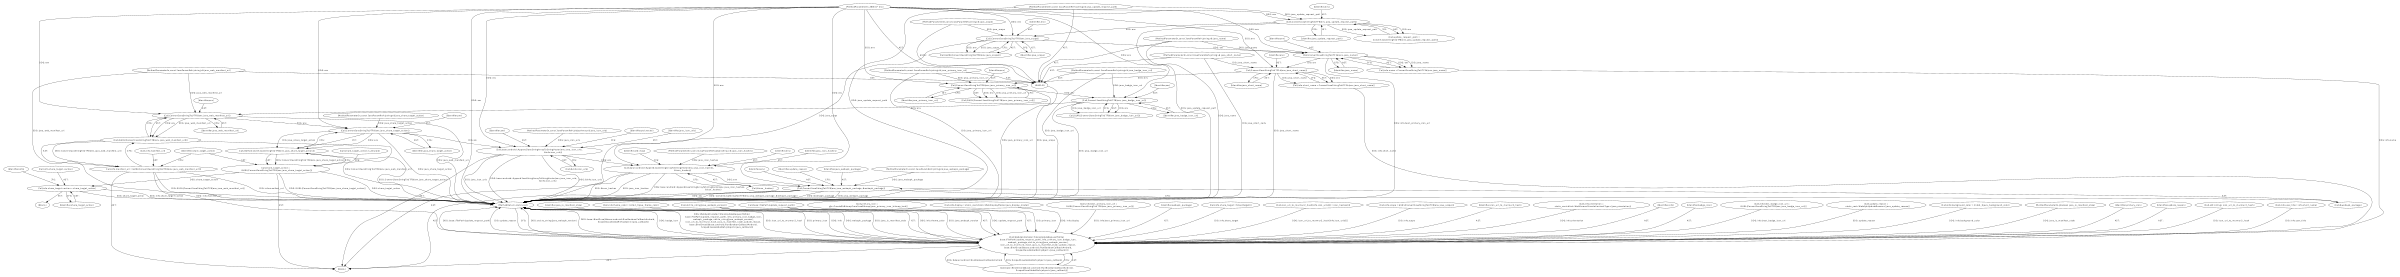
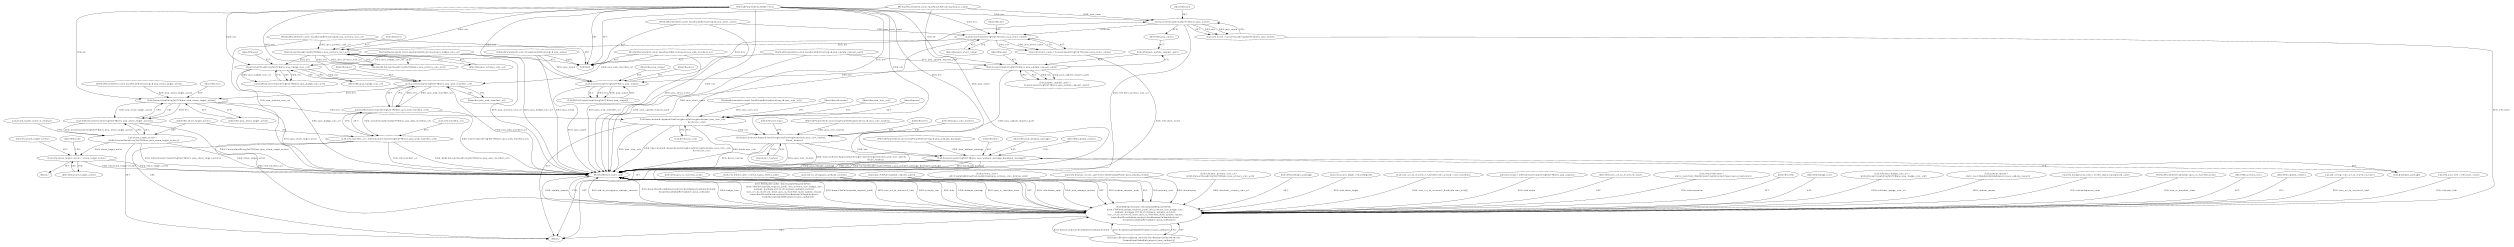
edge "(Call,ConvertJavaStringToUTF8(env, java_scope))" -> "(Identifier,java_scope)": removed, label "CFG:"
edge "(Identifier,java_name)" -> "(Call,ConvertJavaStringToUTF16(env, java_name))": now "(Identifier,java_name)" -> "(Identifier,java_update_request_path)"
edge "1000100" -> "(MethodReturn,static void)": now "(MethodParameterIn,const JavaParamRef<jstring>& java_scope)" -> "(MethodReturn,static void)"
